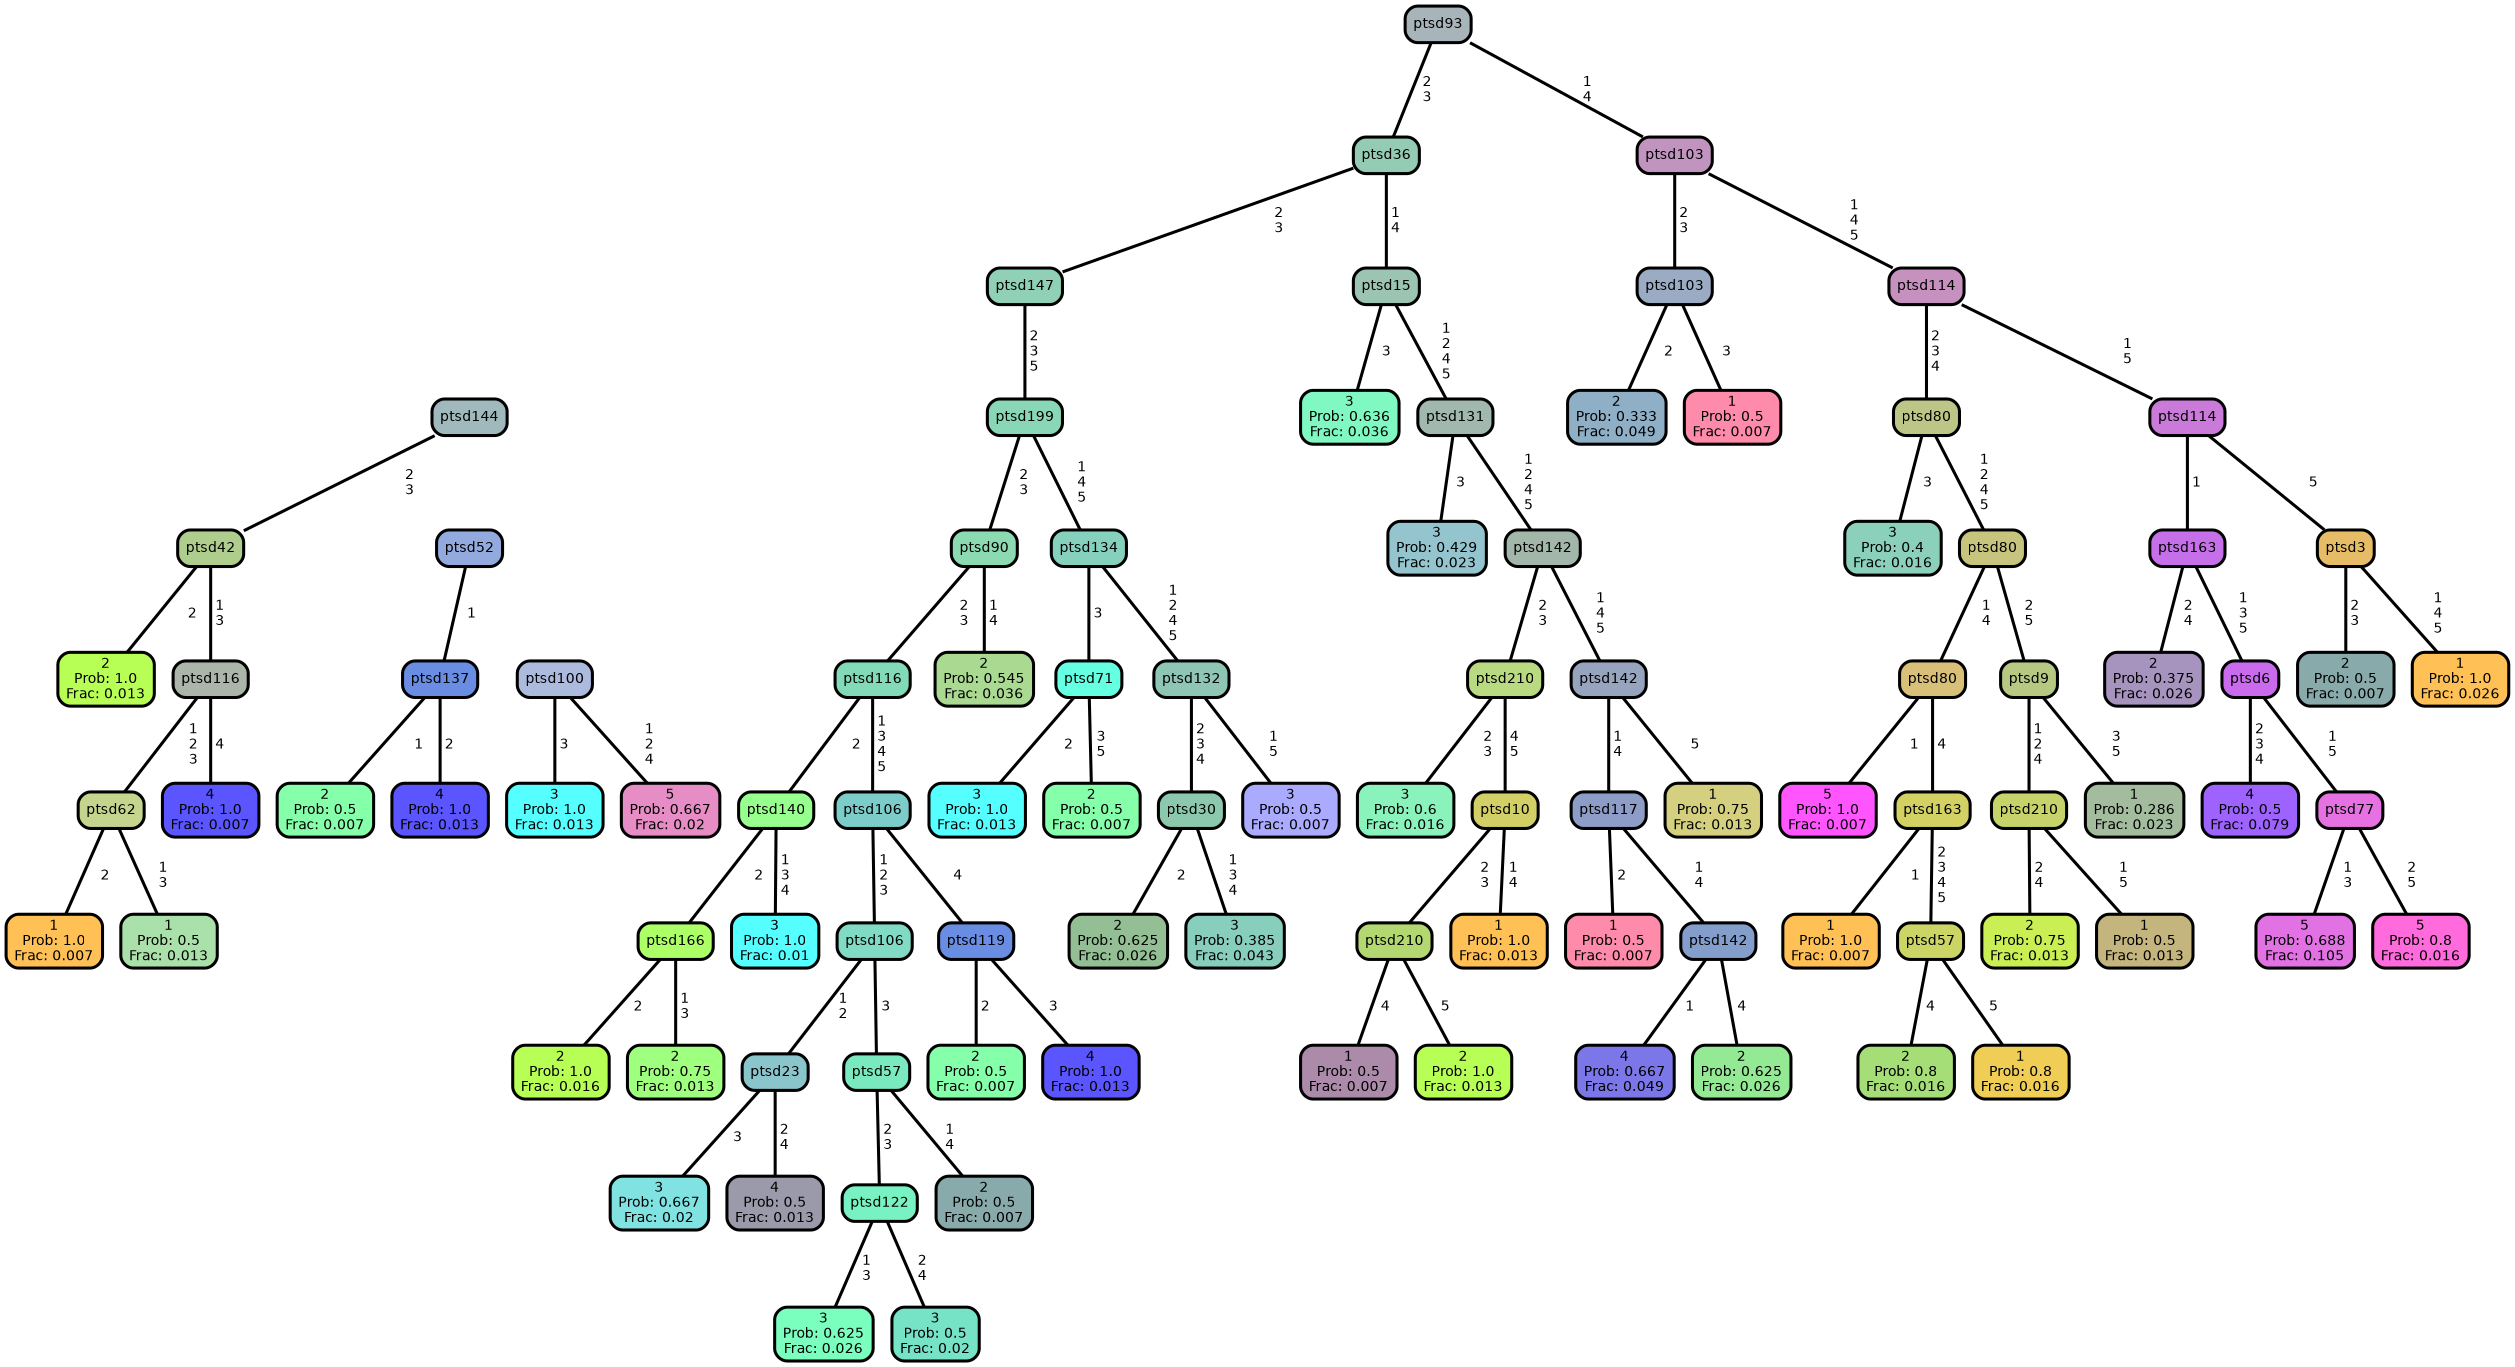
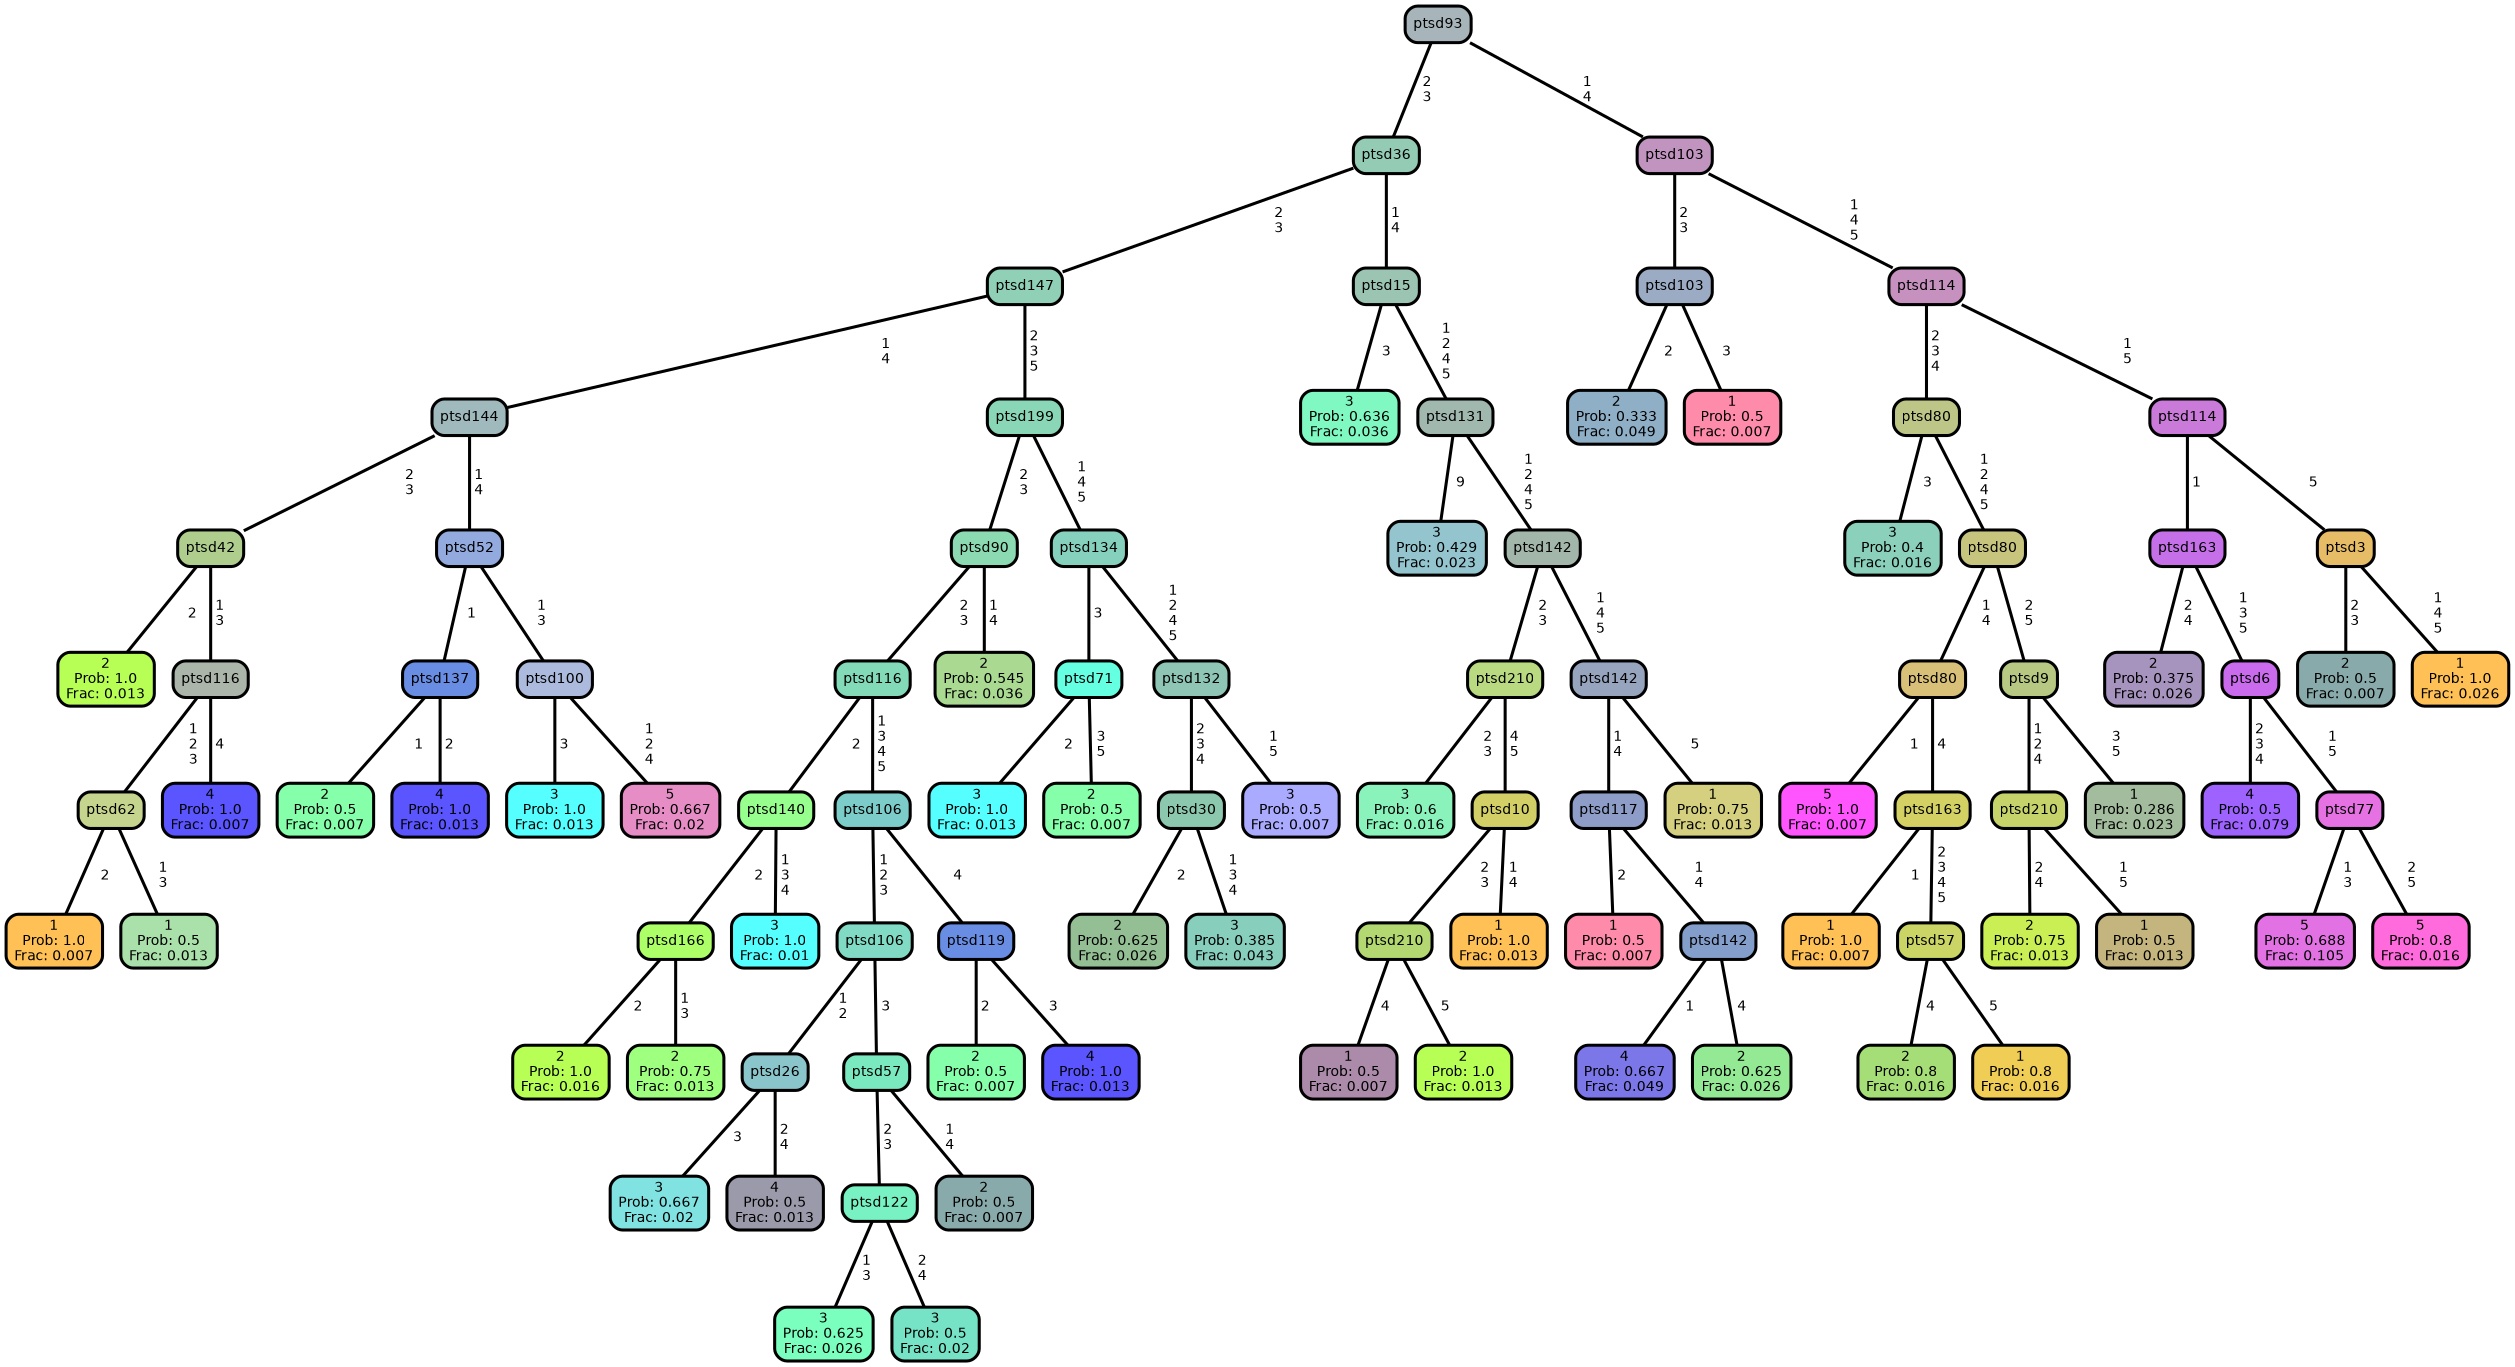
edge "ptsd147" -- "ptsd144": added, label "1 4"
edge "ptsd144" -- "ptsd52": added, label "1 4"
edge "ptsd131" -- "3 Prob: 0.429 Frac: 0.023": label " 3" -> " 9"
edge "ptsd52" -- "ptsd100": added, label "1 3"
node "ptsd23": label "ptsd23" -> "ptsd26"
